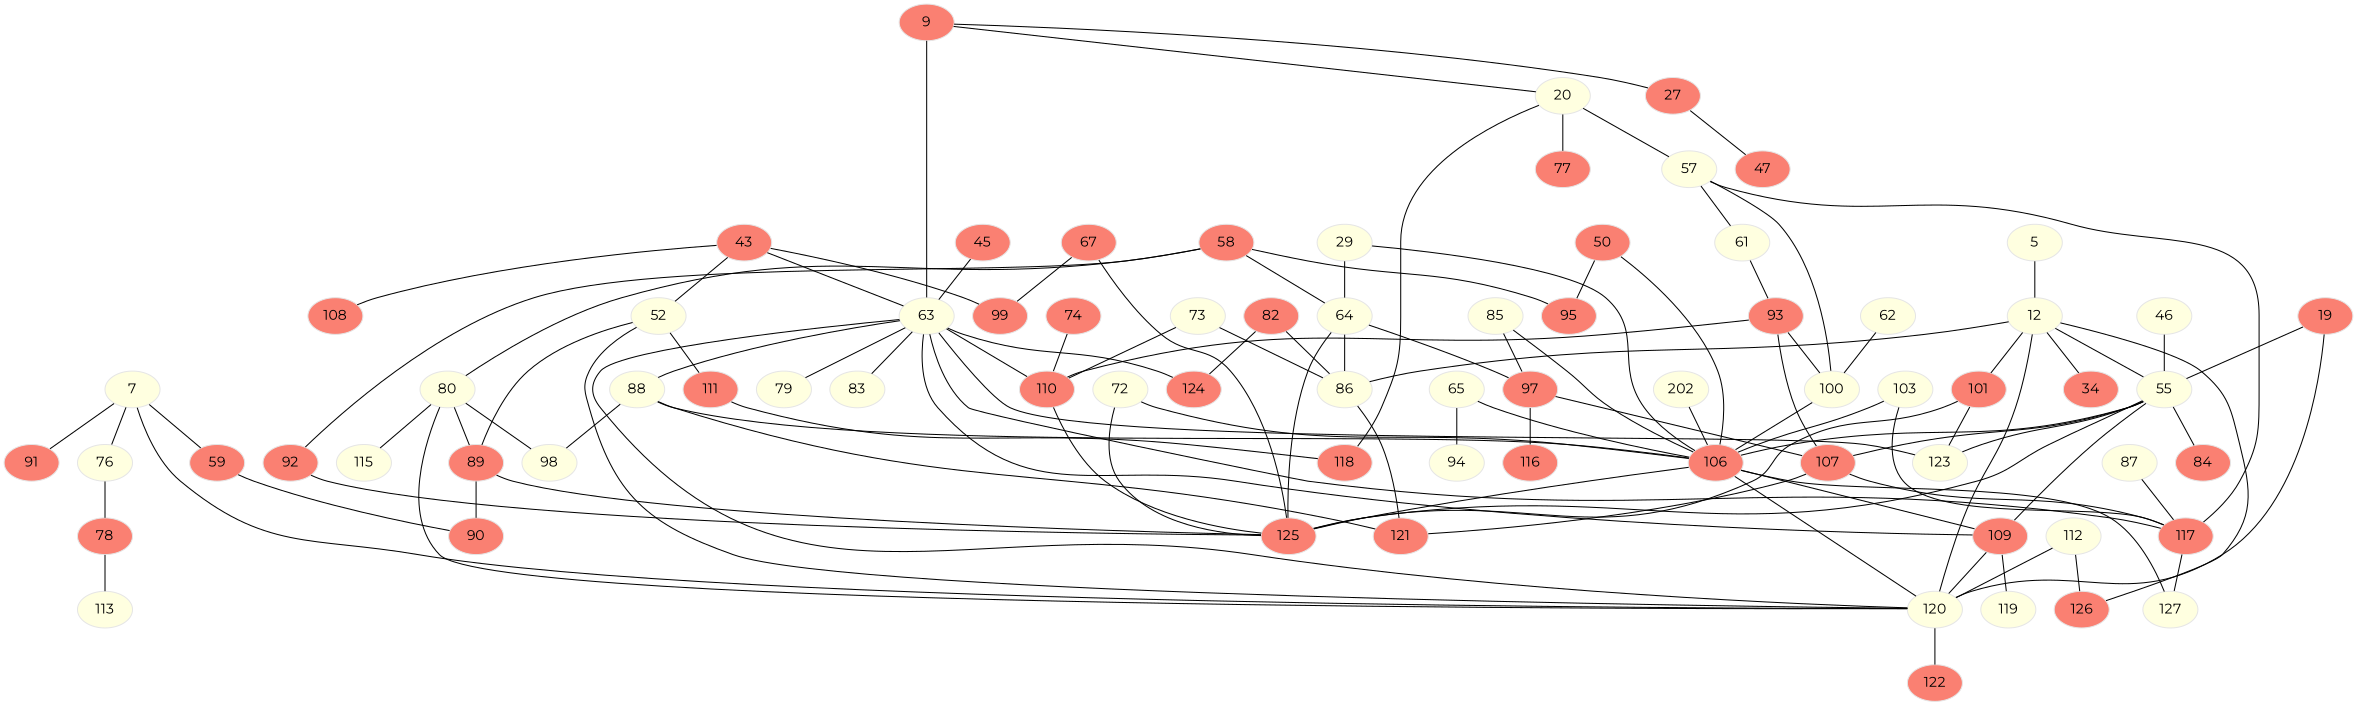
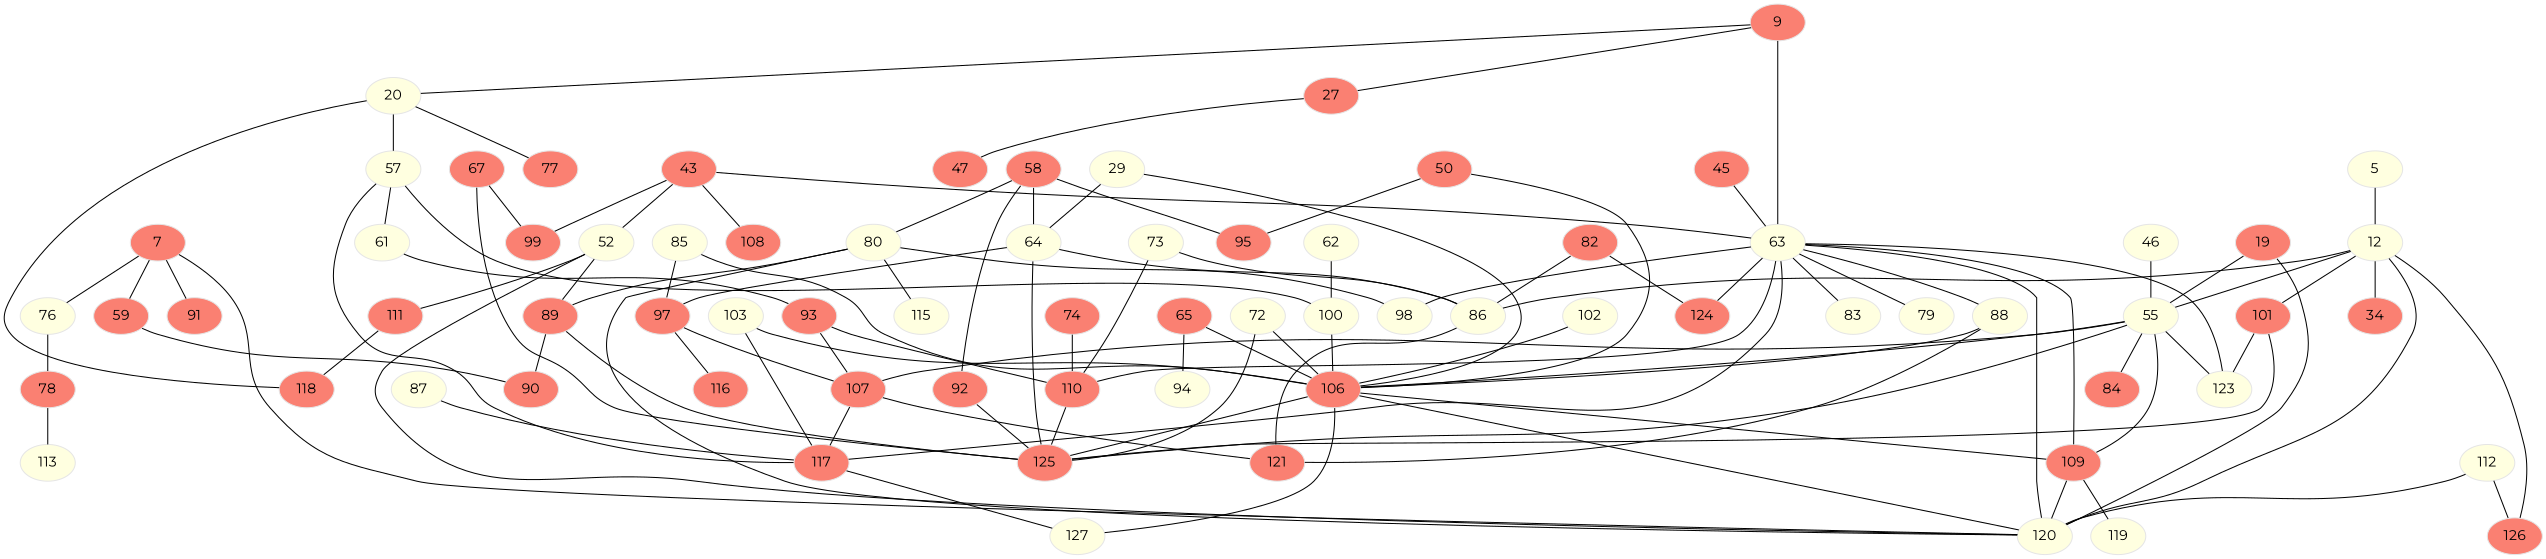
edge "93" -- "100": removed
node "7": fillcolor lightyellow -> salmon
node "65": fillcolor lightyellow -> salmon
node "202": label "202" -> "102"
edge "88" -- "98": now "63" -- "98"
node "122": removed
